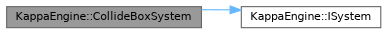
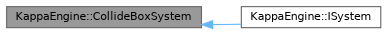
edge "KappaEngine::CollideBoxSystem" -> "KappaEngine::ISystem": reversed
